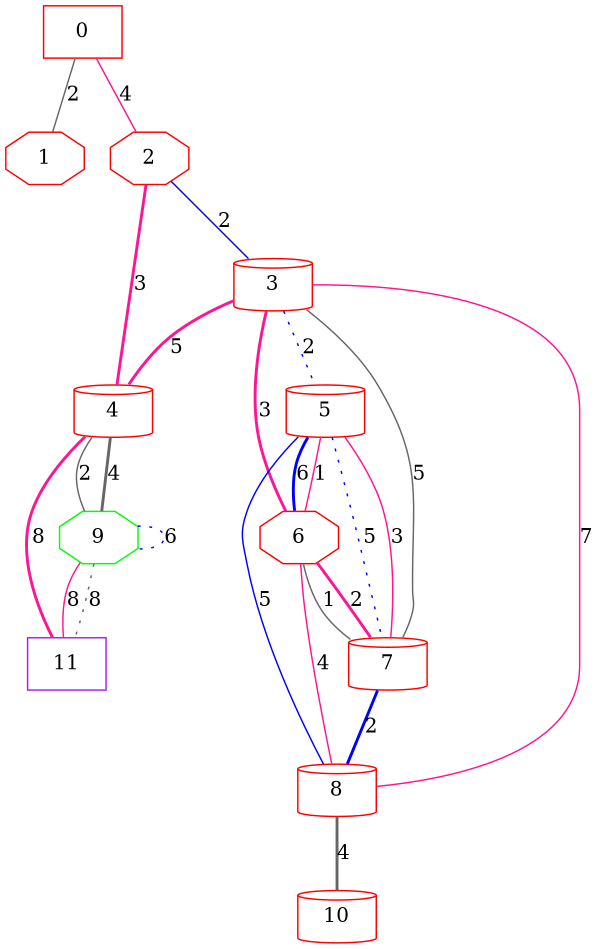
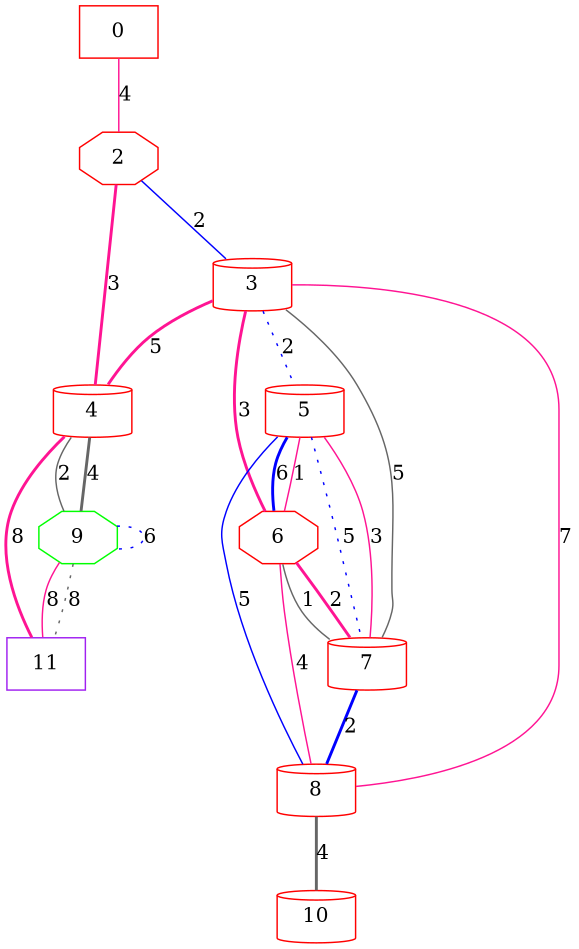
node "1": removed
